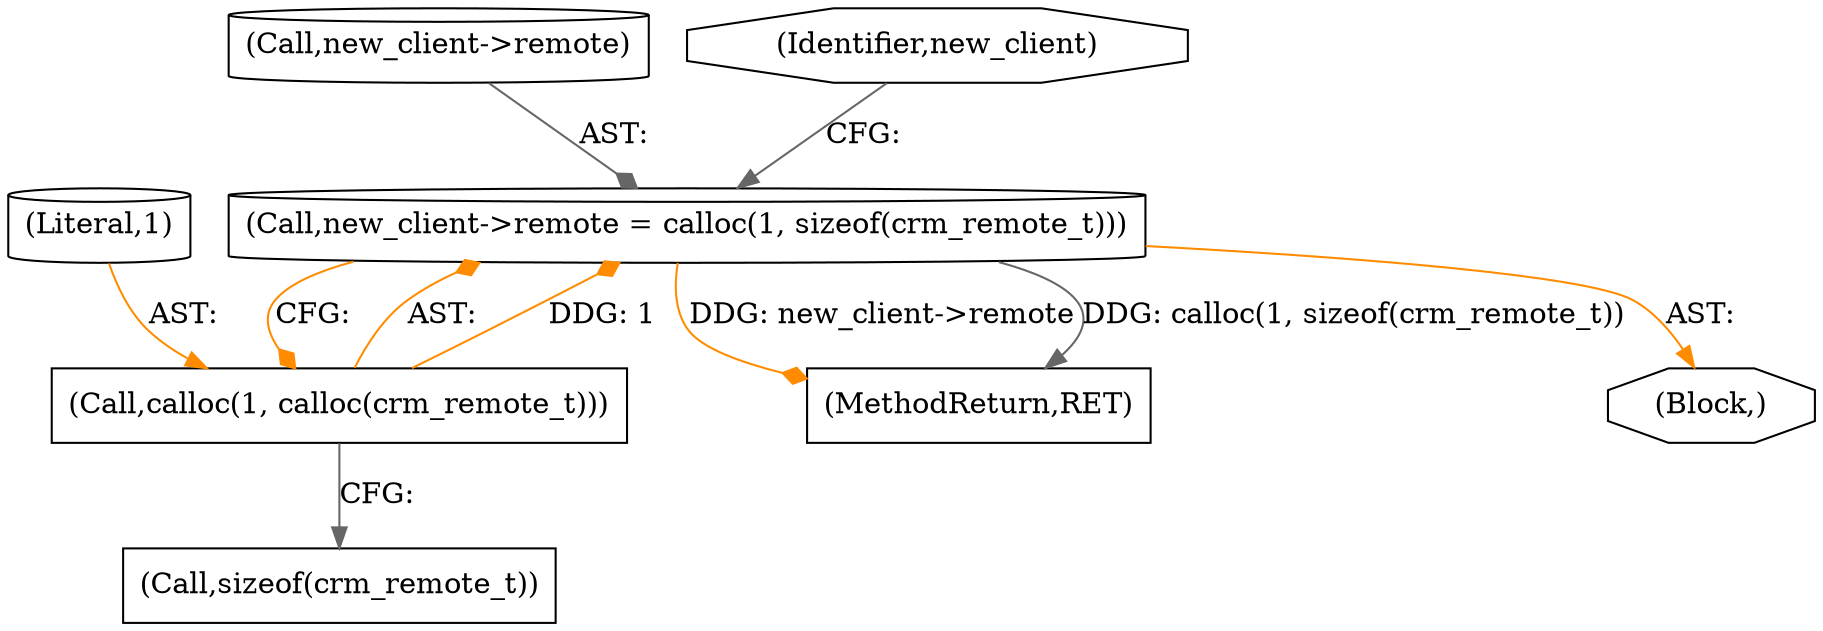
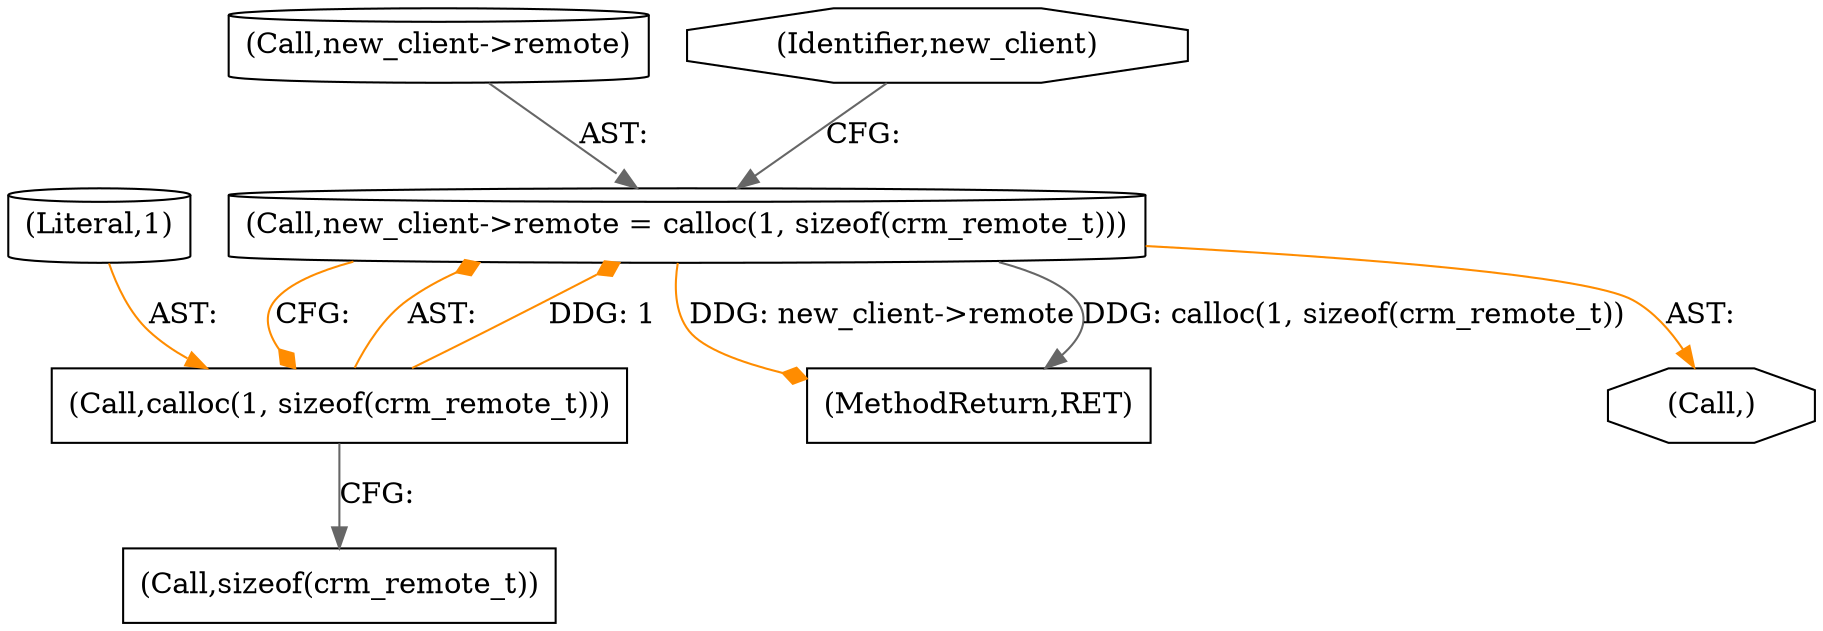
edge "(Call,new_client->remote)" -> "(Call,new_client->remote = calloc(1, sizeof(crm_remote_t)))": arrowhead diamond -> normal
node "(Call,calloc(1, calloc(crm_remote_t)))": label "(Call,calloc(1, calloc(crm_remote_t)))" -> "(Call,calloc(1, sizeof(crm_remote_t)))"
node "(Block,)": label "(Block,)" -> "(Call,)"
